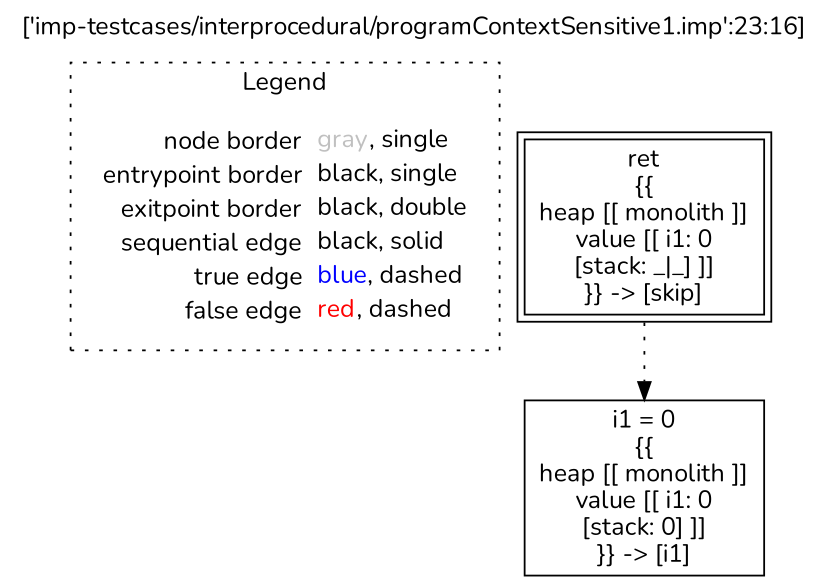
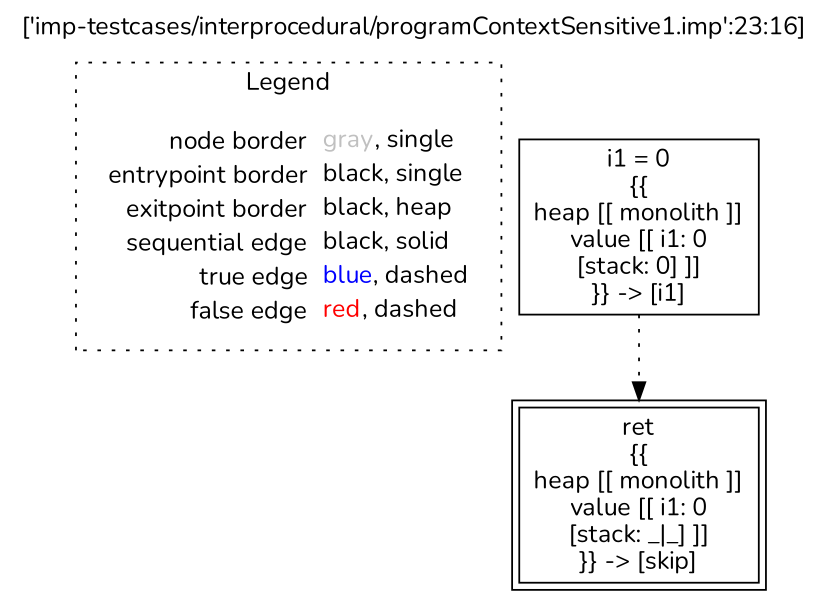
node "node border": text ", double" -> ", heap"
edge "ret" -> "i1 = 0": reversed
